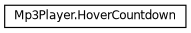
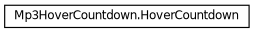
node "Mp3Player.HoverCountdown": label "Mp3Player.HoverCountdown" -> "Mp3HoverCountdown.HoverCountdown"
